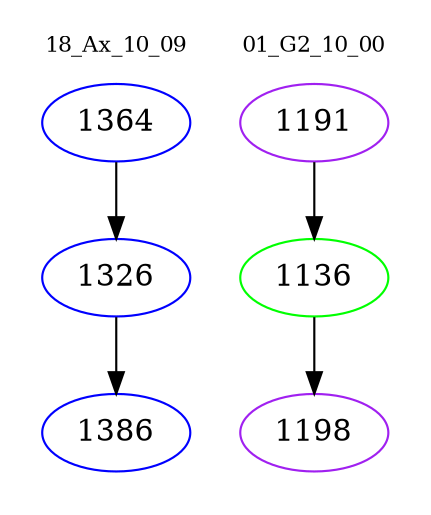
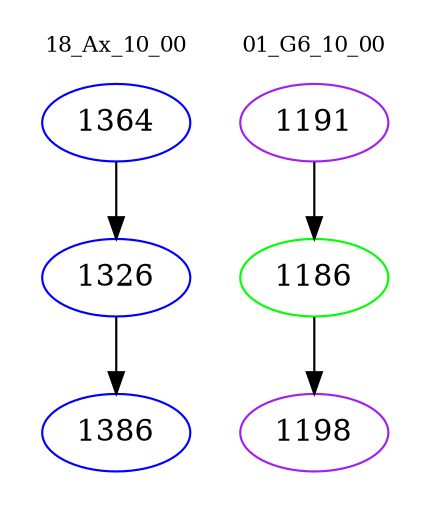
cluster "18_Ax_10_09": label "18_Ax_10_09" -> "18_Ax_10_00"
cluster "01_G2_10_00": label "01_G2_10_00" -> "01_G6_10_00"
node "1136": label "1136" -> "1186"
